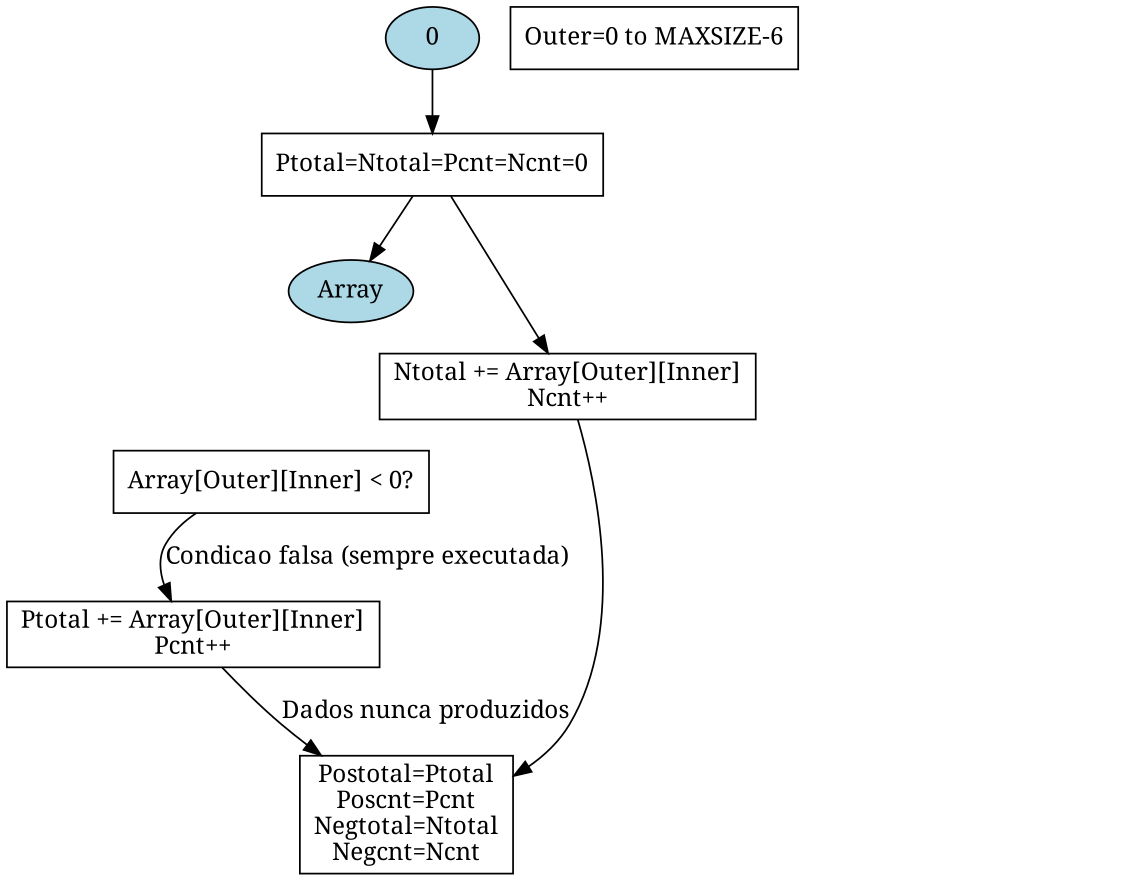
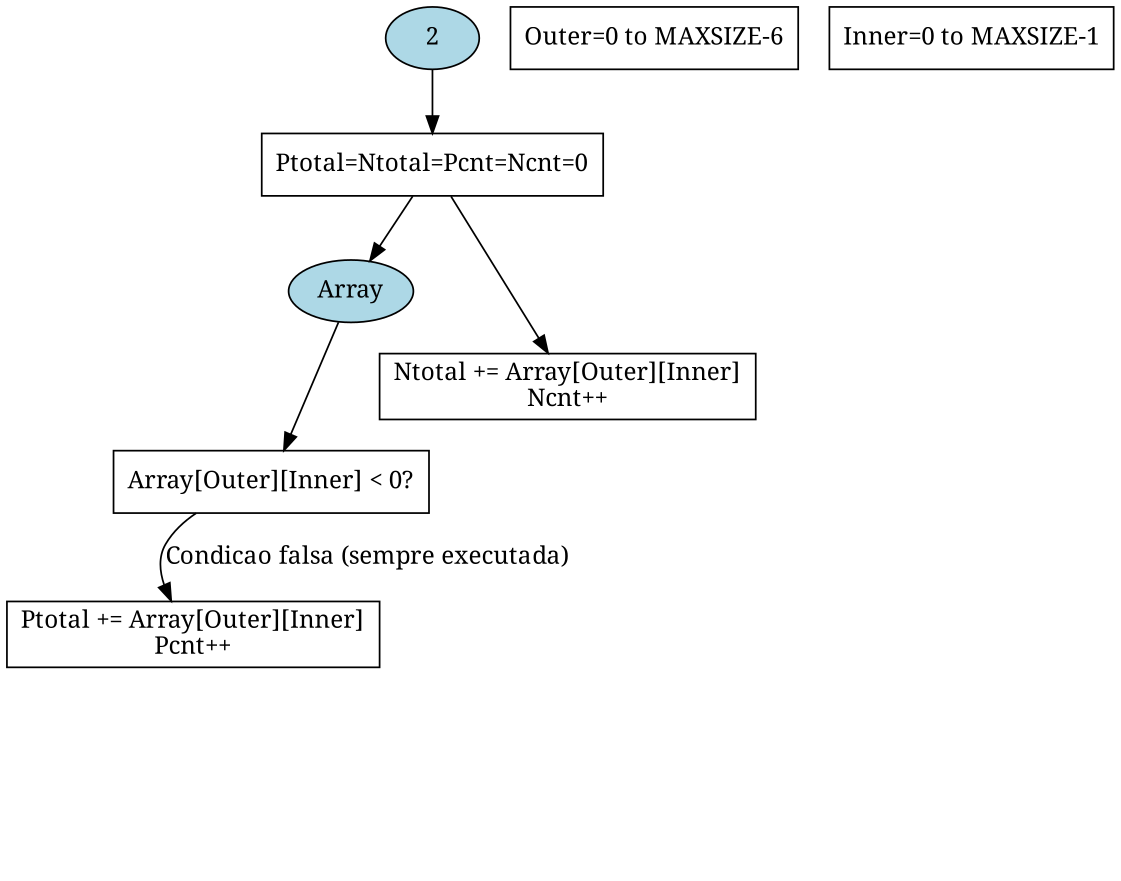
node "0": label "0" -> "2"
node "Inner=0 to MAXSIZE-1": added
edge "Array" -> "Array[Outer][Inner] < 0?": added
node "Postotal=Ptotal Poscnt=Pcnt Negtotal=Ntotal Negcnt=Ncnt": removed
